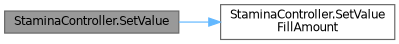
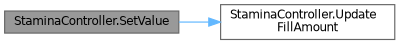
node "StaminaController.SetValue FillAmount": label "StaminaController.SetValue FillAmount" -> "StaminaController.Update FillAmount"
